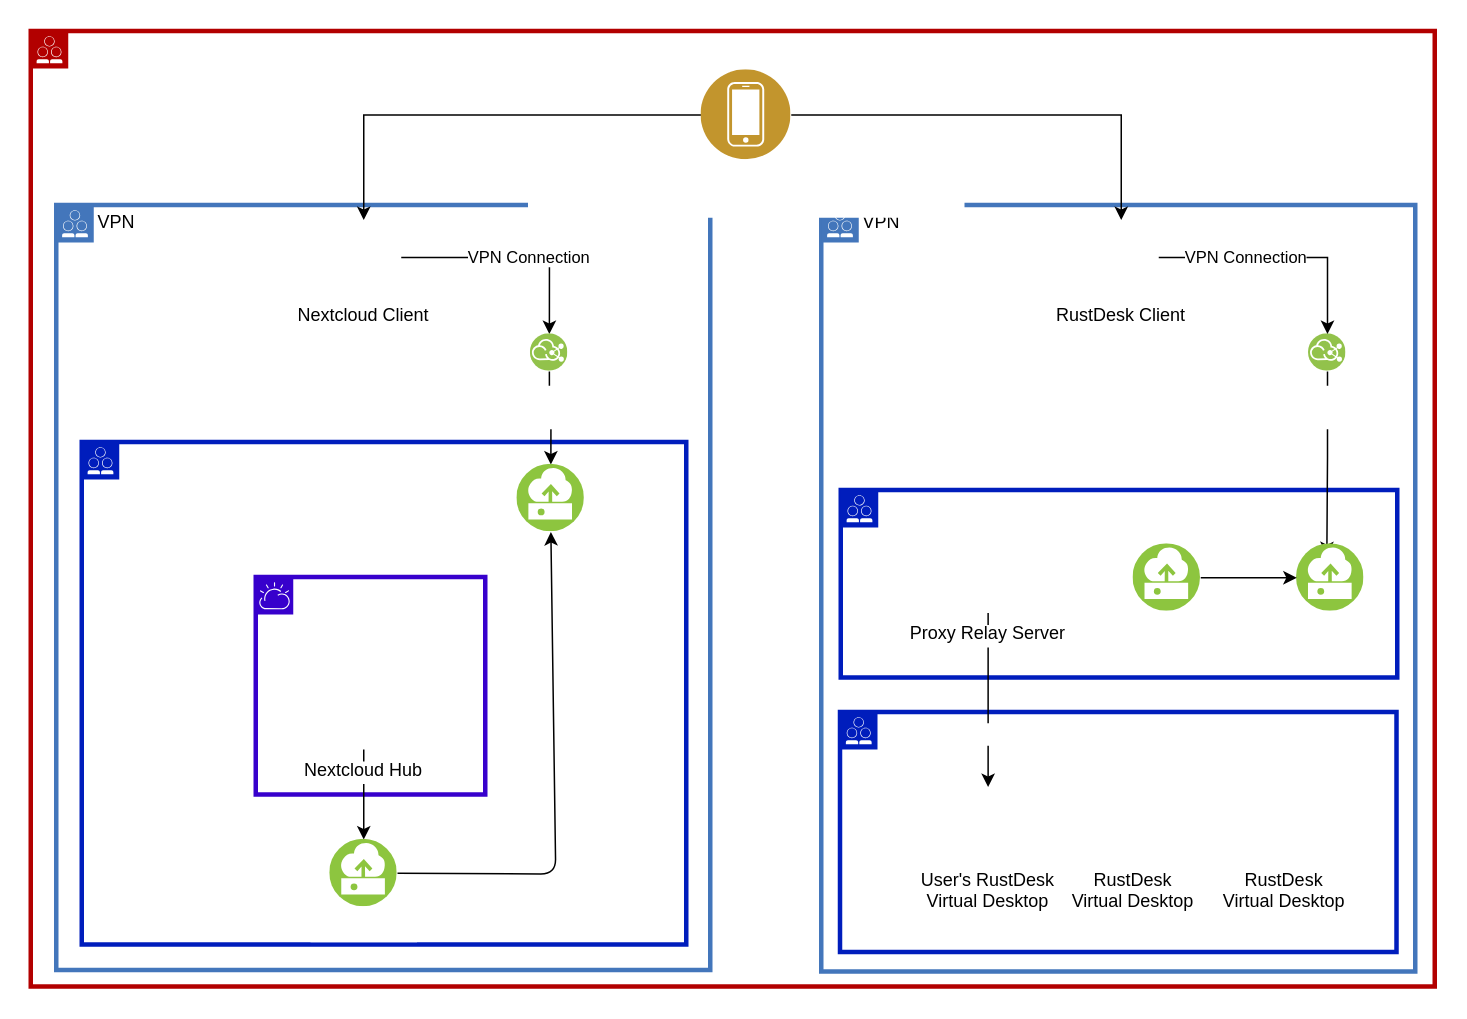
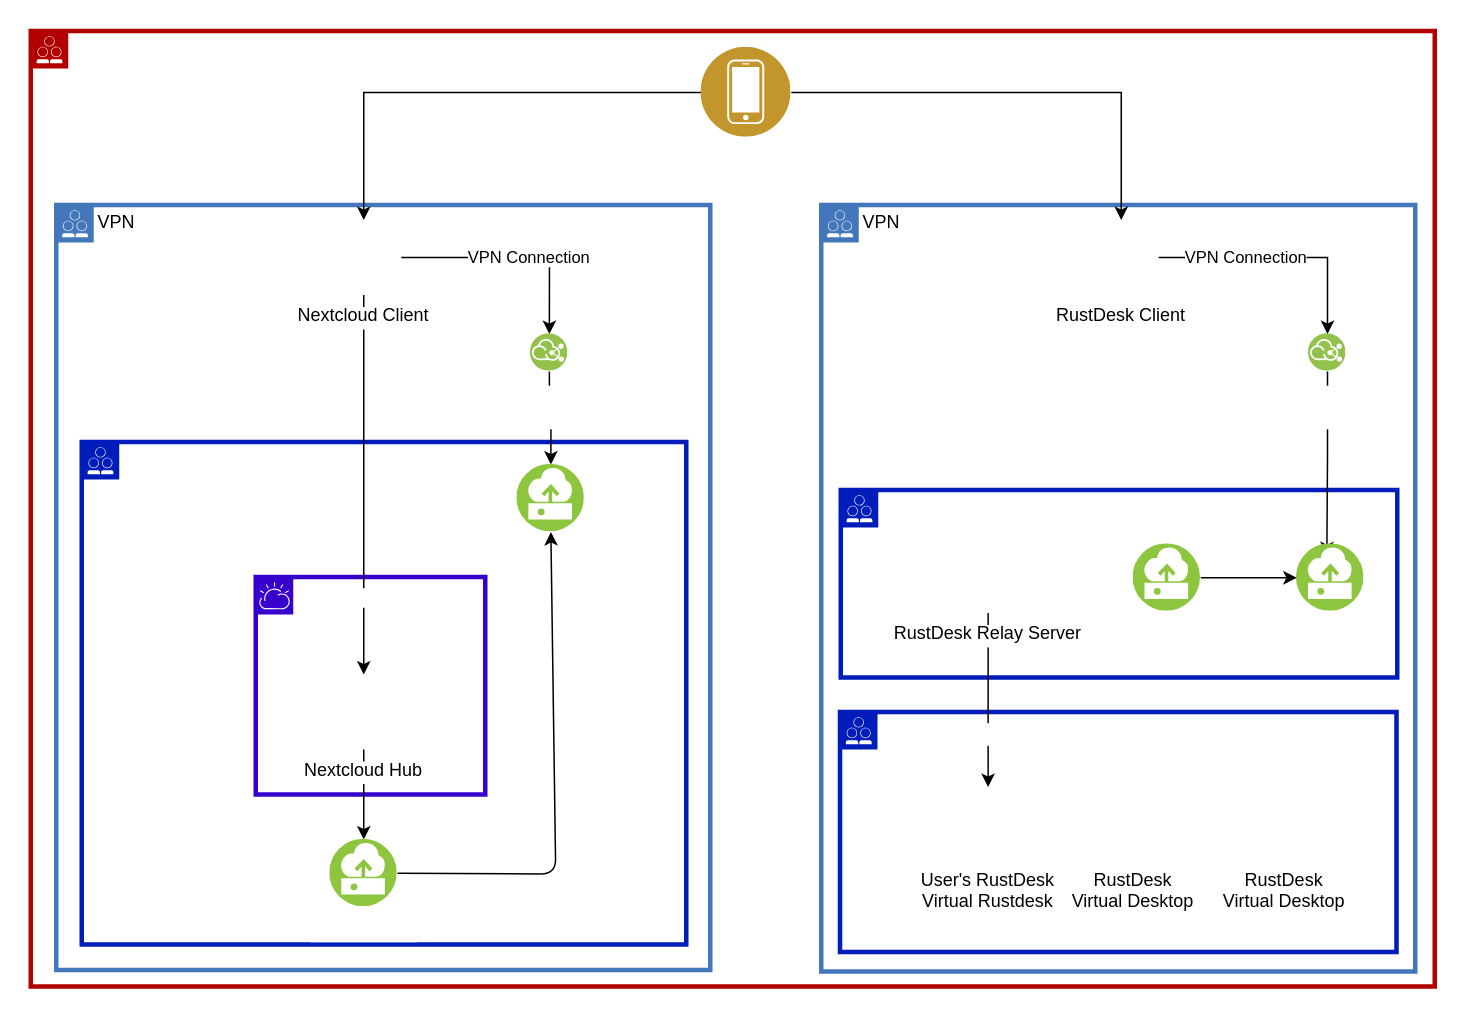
node "User Device (client support for iOS, Android, Windows, Linux, OSX)": moved (746, 115) -> (746, 92)
edge "Nextcloud Client" -> "Nextcloud Hub": added, label "Nextcloud k8s Network"
node "Proxy Relay Server": label "Proxy Relay Server" -> "RustDesk Relay Server"
node "User's RustDesk Virtual Desktop": label "User's RustDesk Virtual Desktop" -> "User's RustDesk Virtual Rustdesk"
